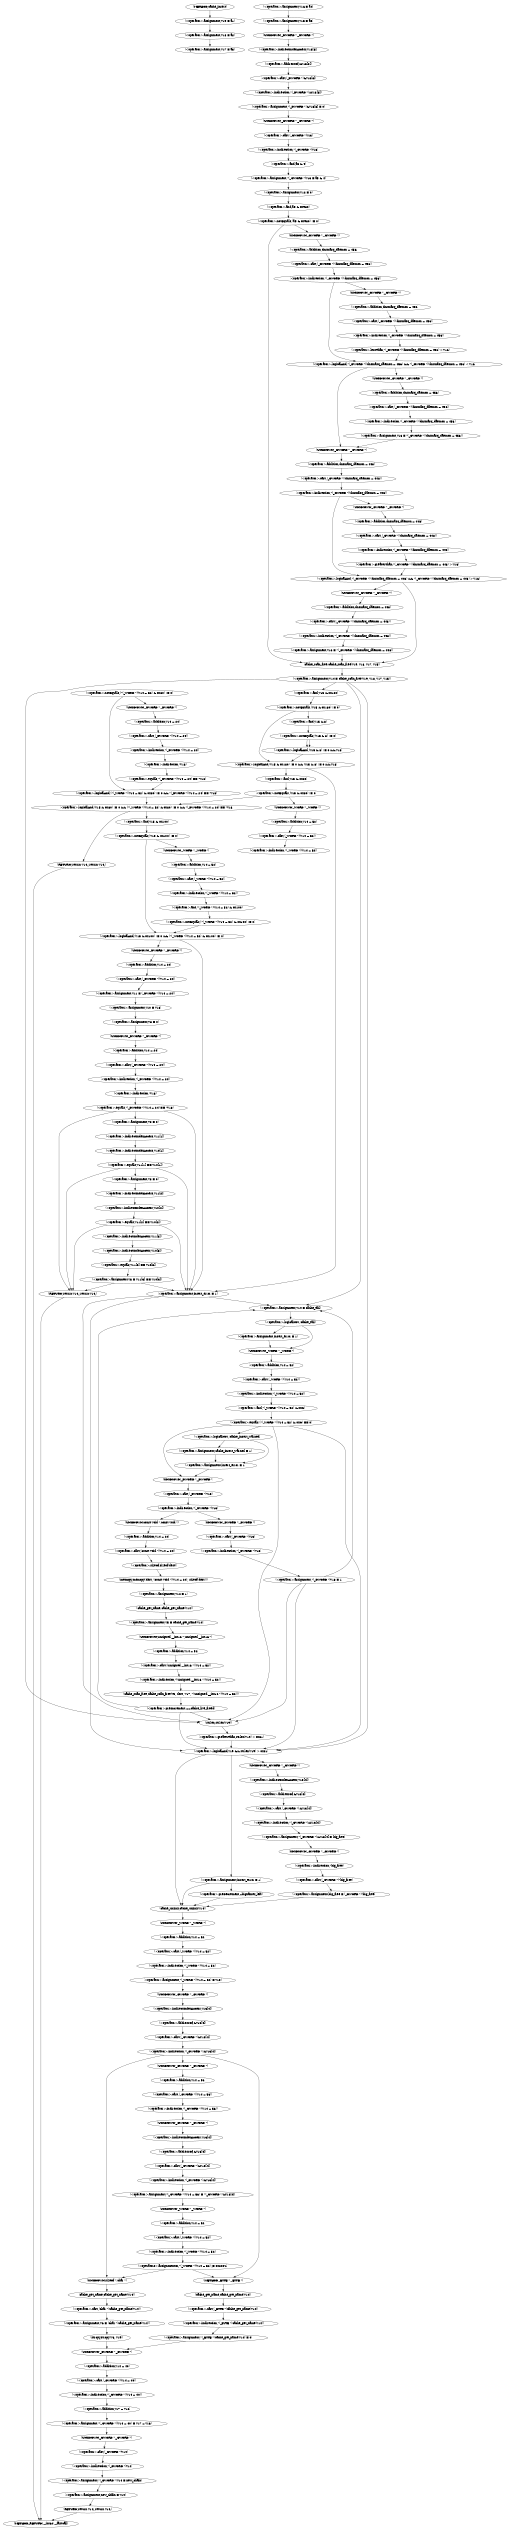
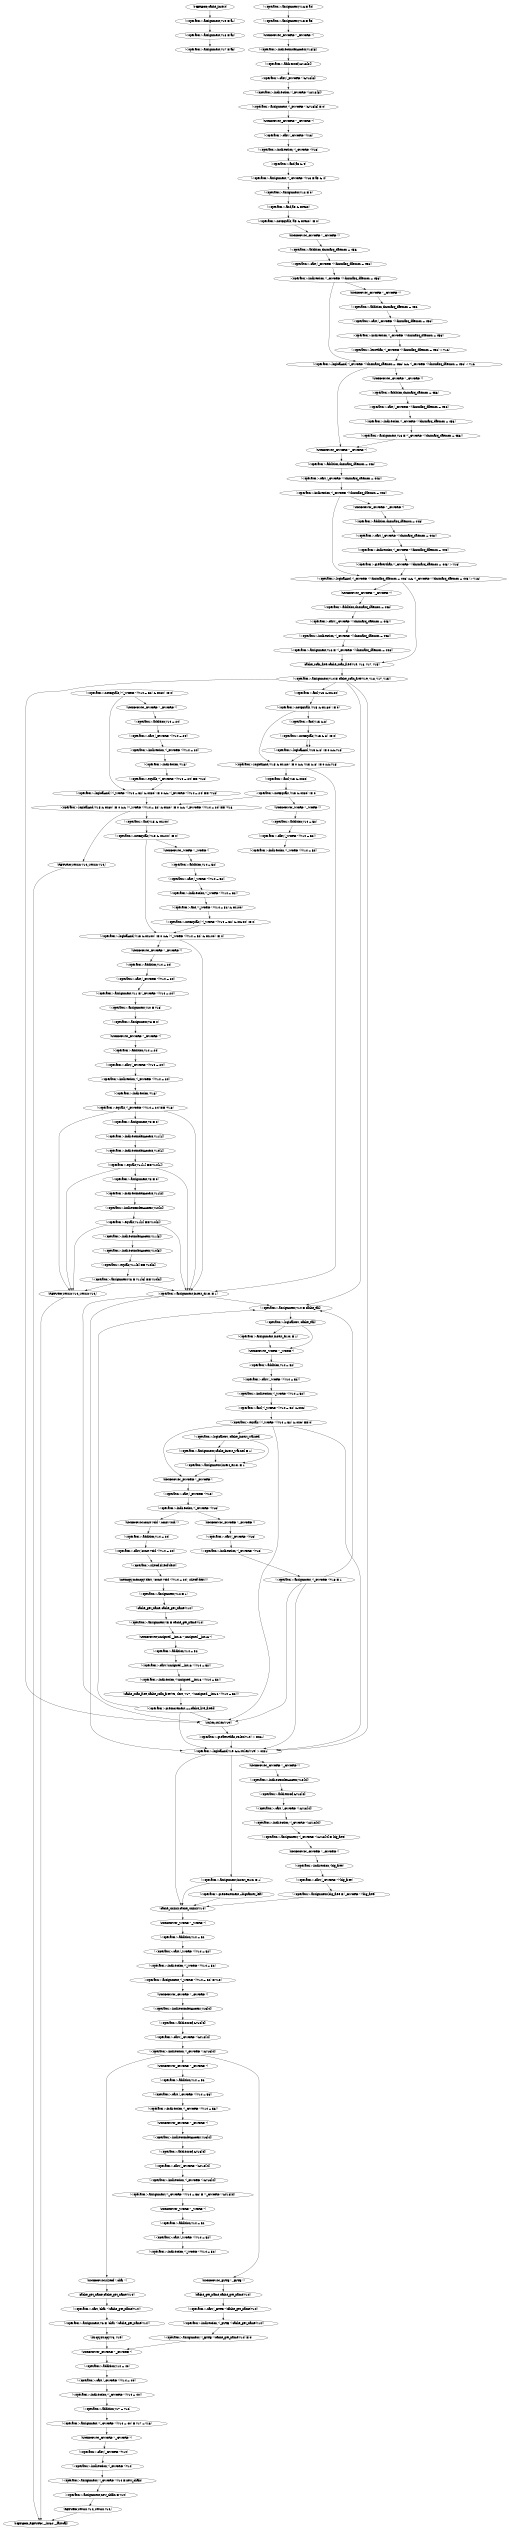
edge "(<operator>.notEquals,(a5 & 0x980) != 0)" -> "(cache_scan_free,cache_scan_free(v19, v18, v17, v15))": removed
node "(<operators>.assignmentOr,*(_WORD *)(v14 + 52) |= 0x200u)": removed
node "(METHOD,_BYTE *,_BYTE *)": label "(METHOD,_BYTE *,_BYTE *)" -> "(UNKNOWN,_BYTE *,_BYTE *)"
